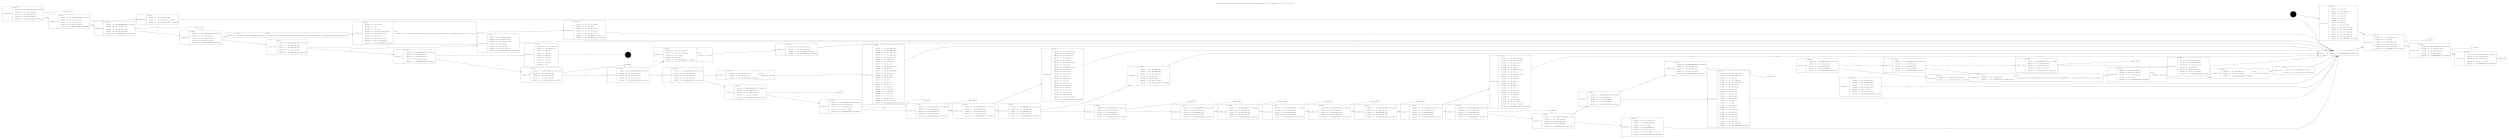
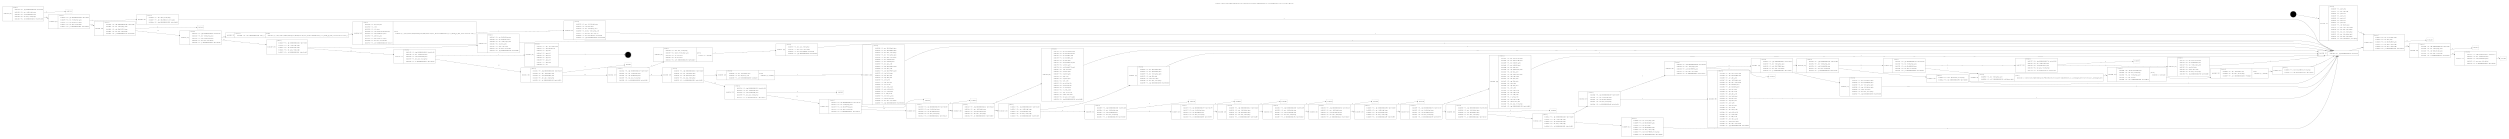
node "0x4016ec [25]": added
